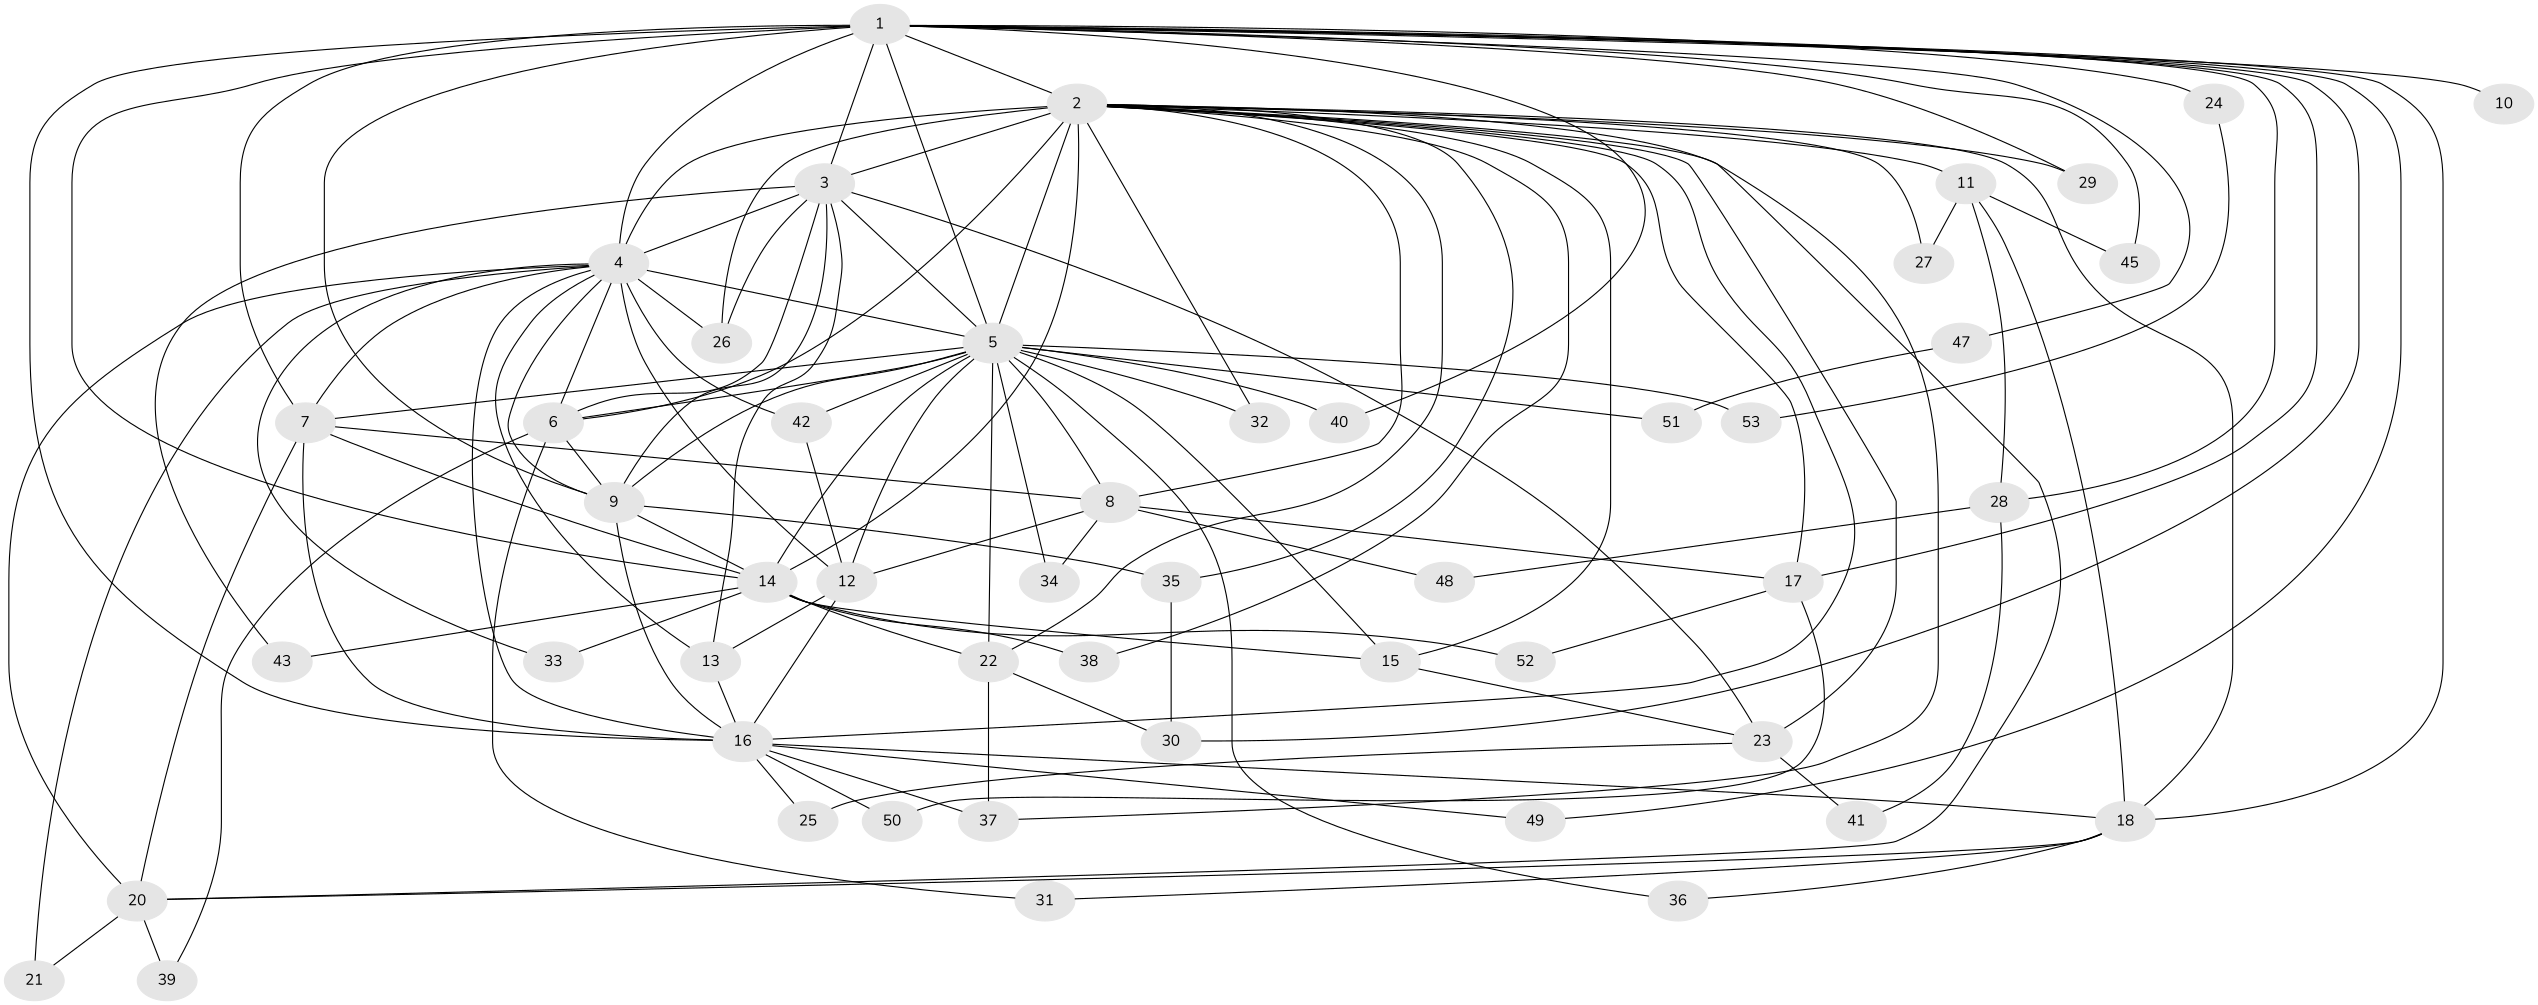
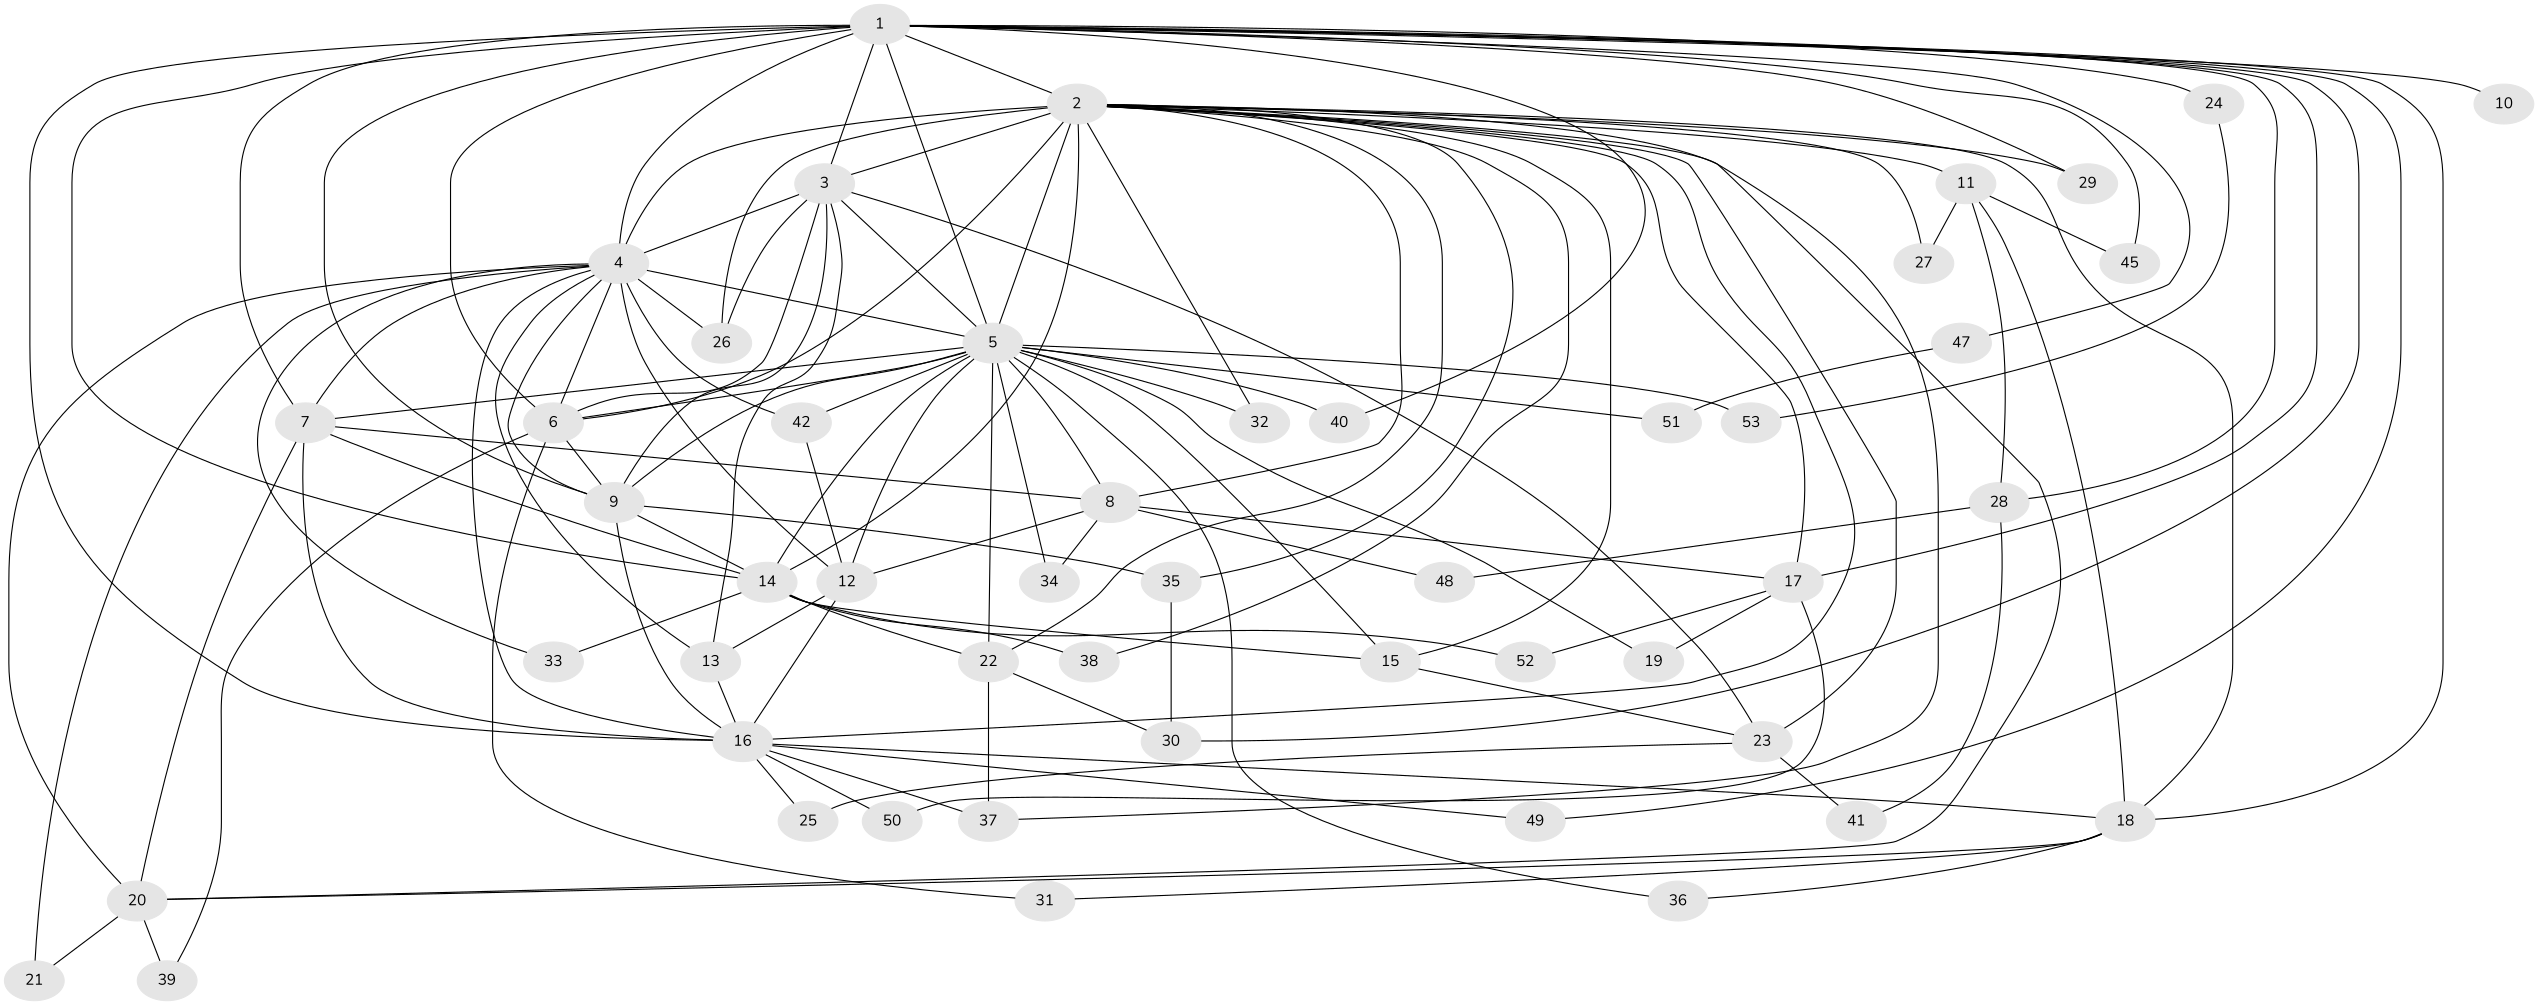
edge "1" -- "6": added
node "43": removed
node "19": added
